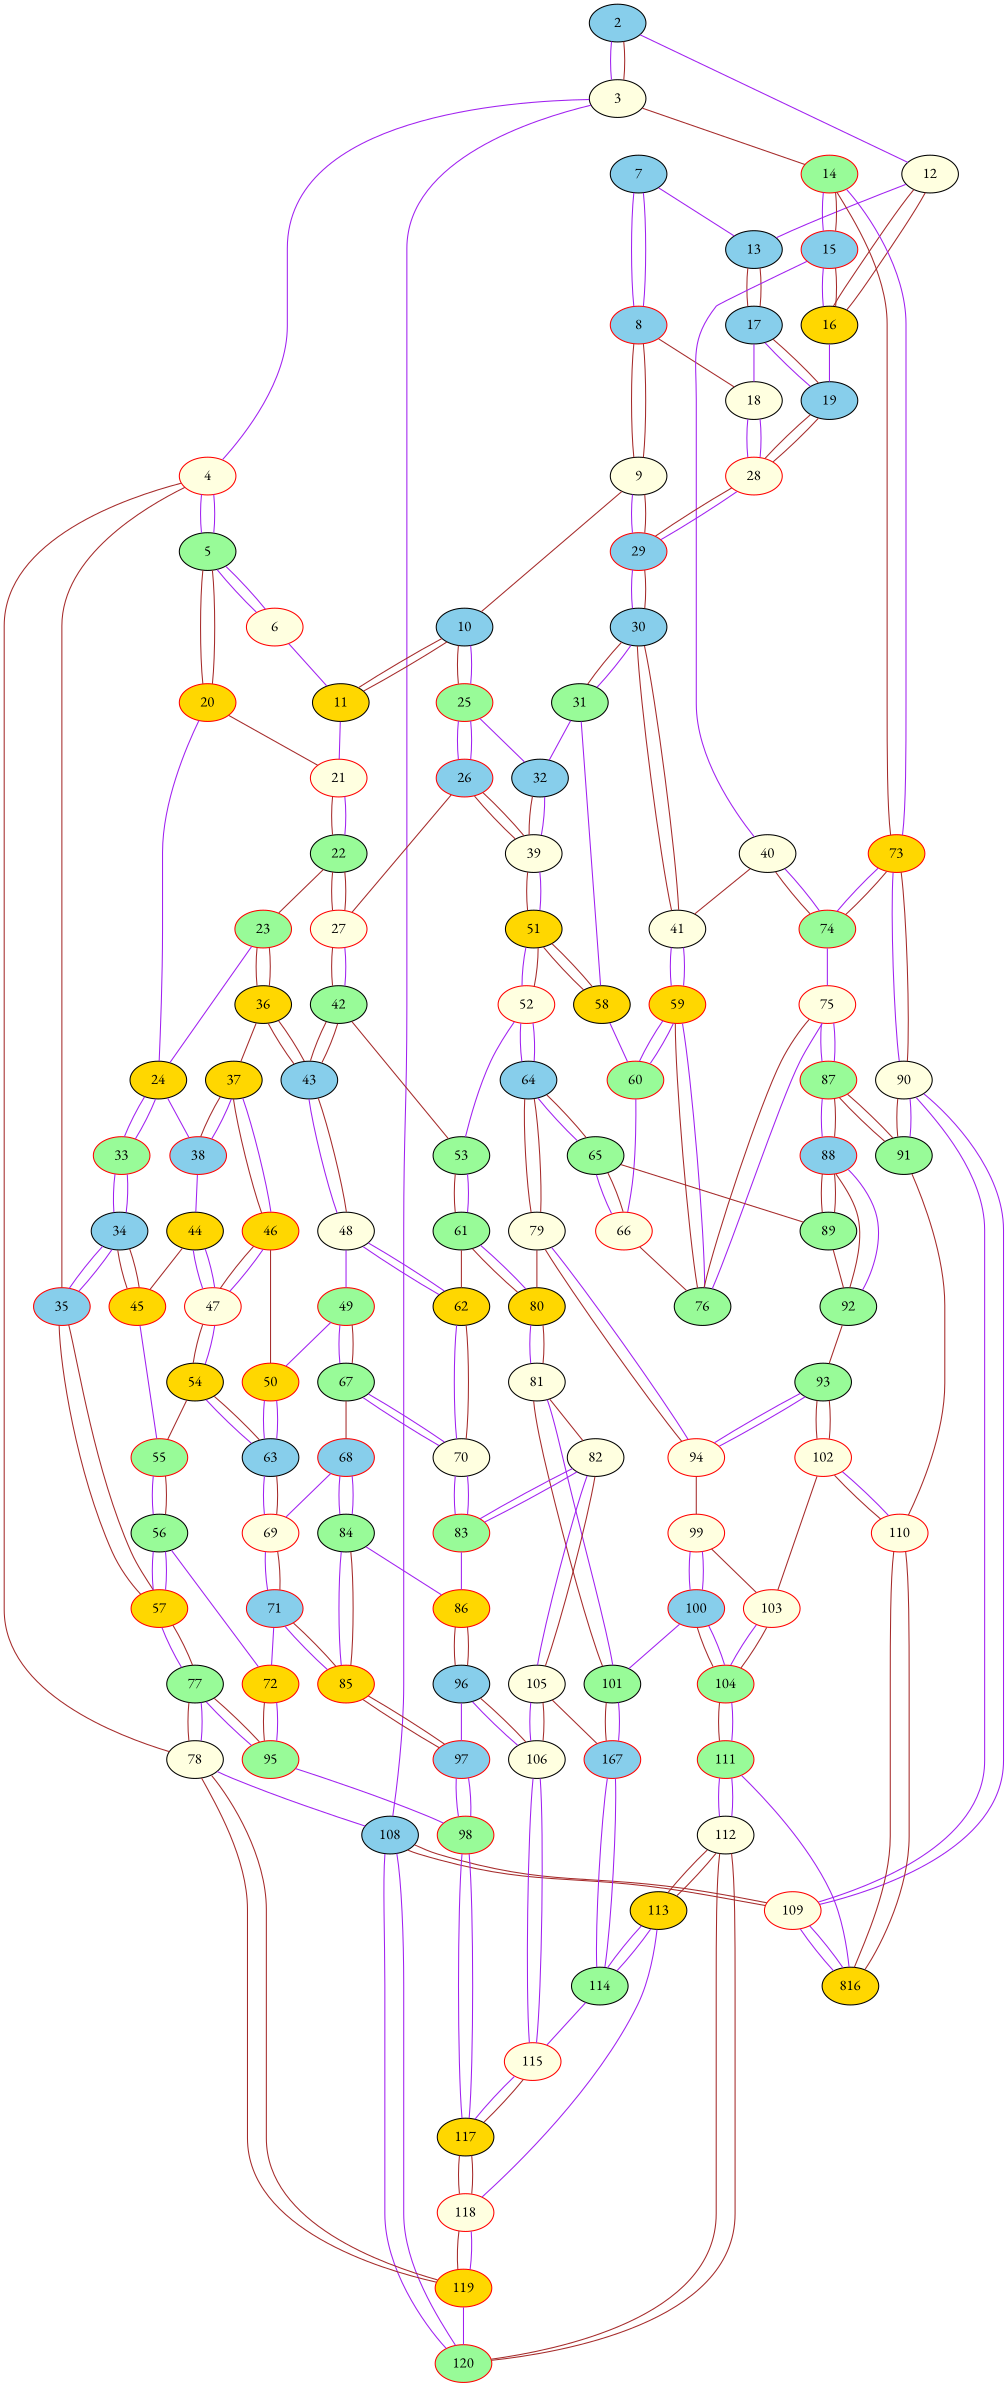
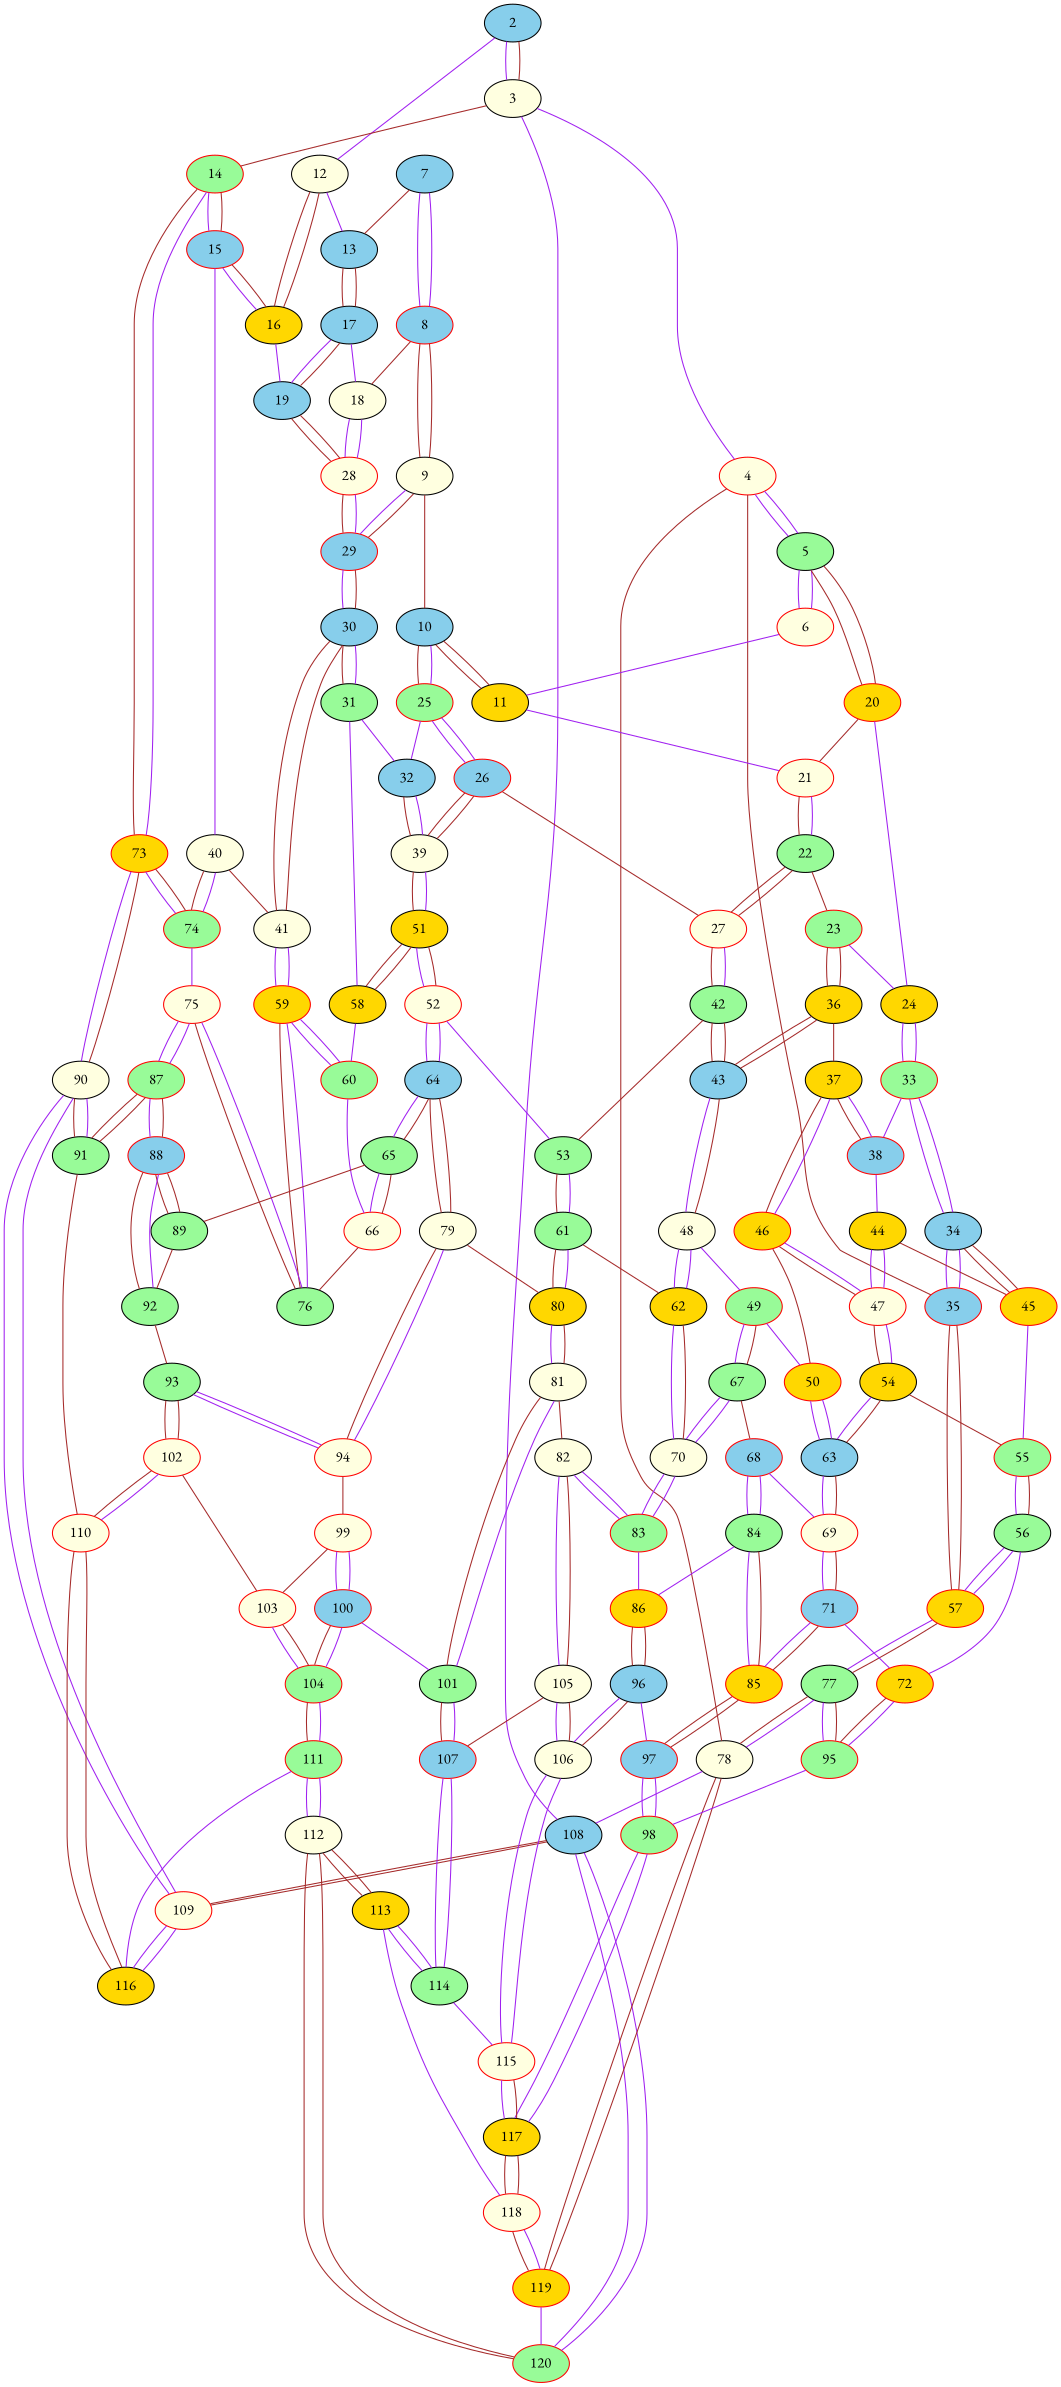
edge "7" -- "13": color purple -> brown
edge "24" -- "38": now "33" -- "38"
node "167": label "167" -> "107"
node "816": label "816" -> "116"
